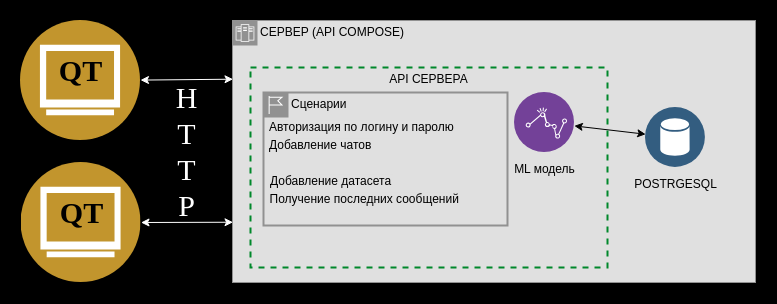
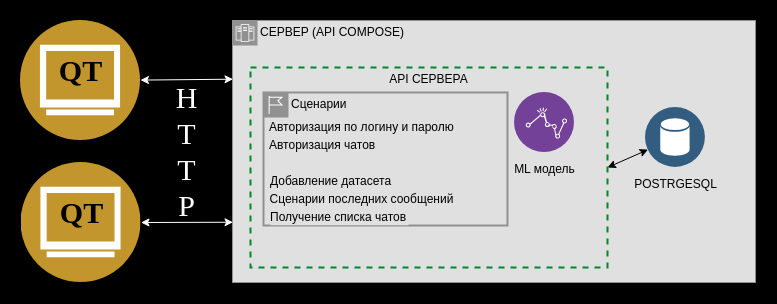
edge "ML модель" -- "POSTRGESQL": now "API СЕРВЕРА" -- "POSTRGESQL"
node "Добавление чатов": label "Добавление чатов" -> "Авторизация чатов"
node "Получение последних сообщений": label "Получение последних сообщений" -> "Сценарии последних сообщений"
node "Получение списка чатов": added
